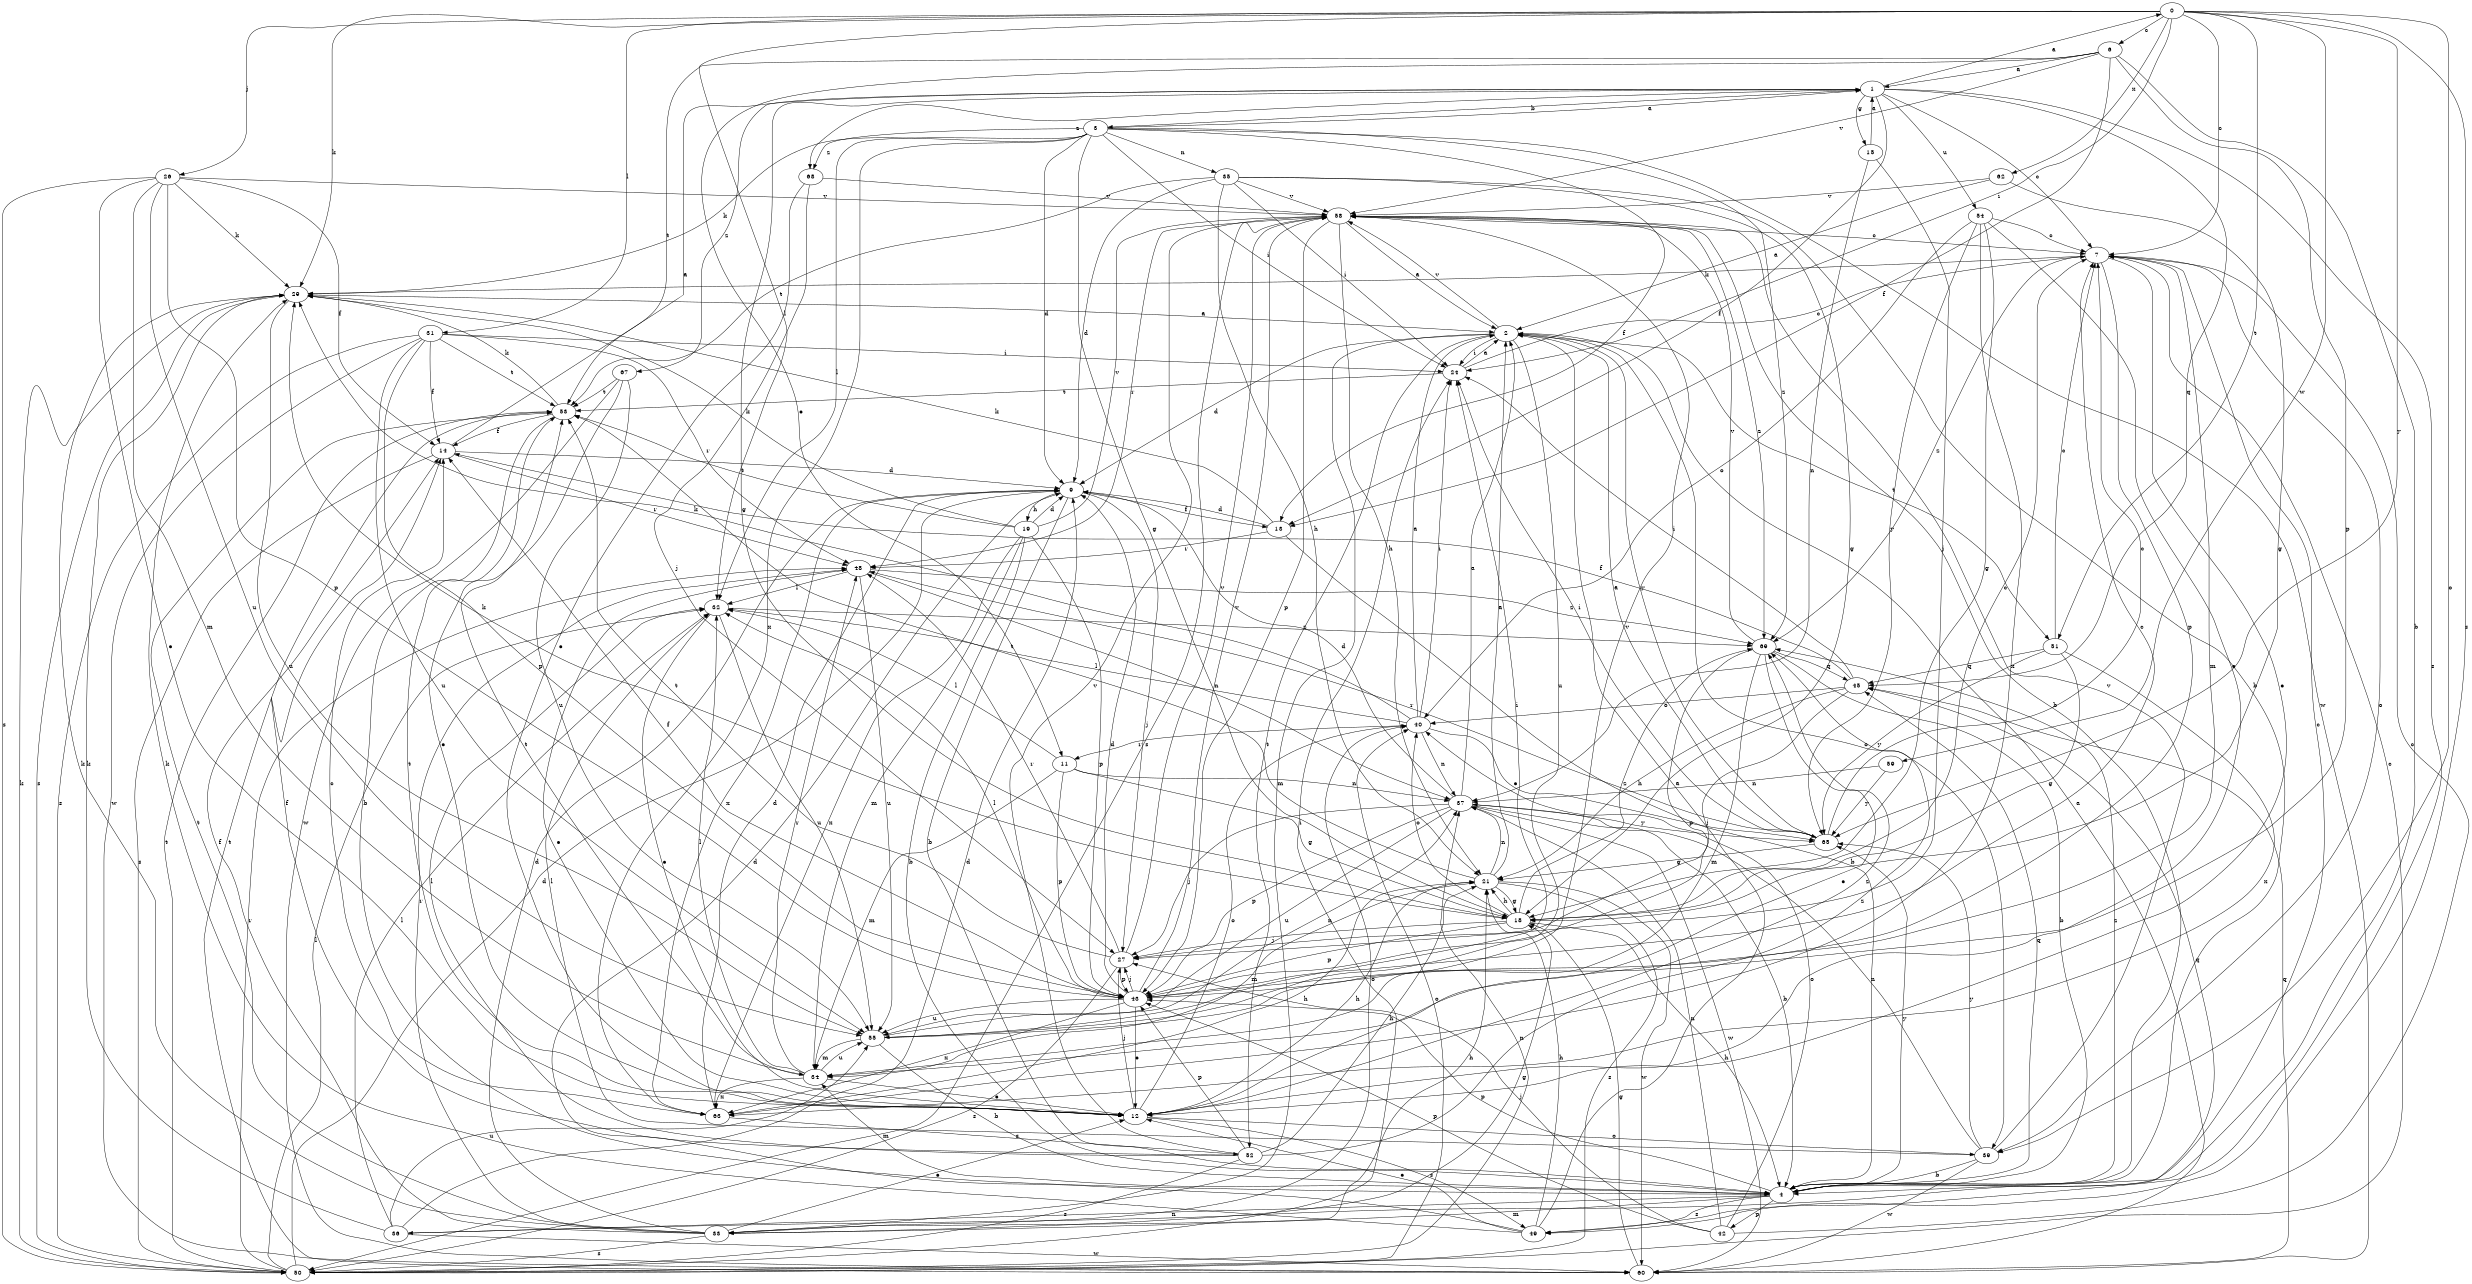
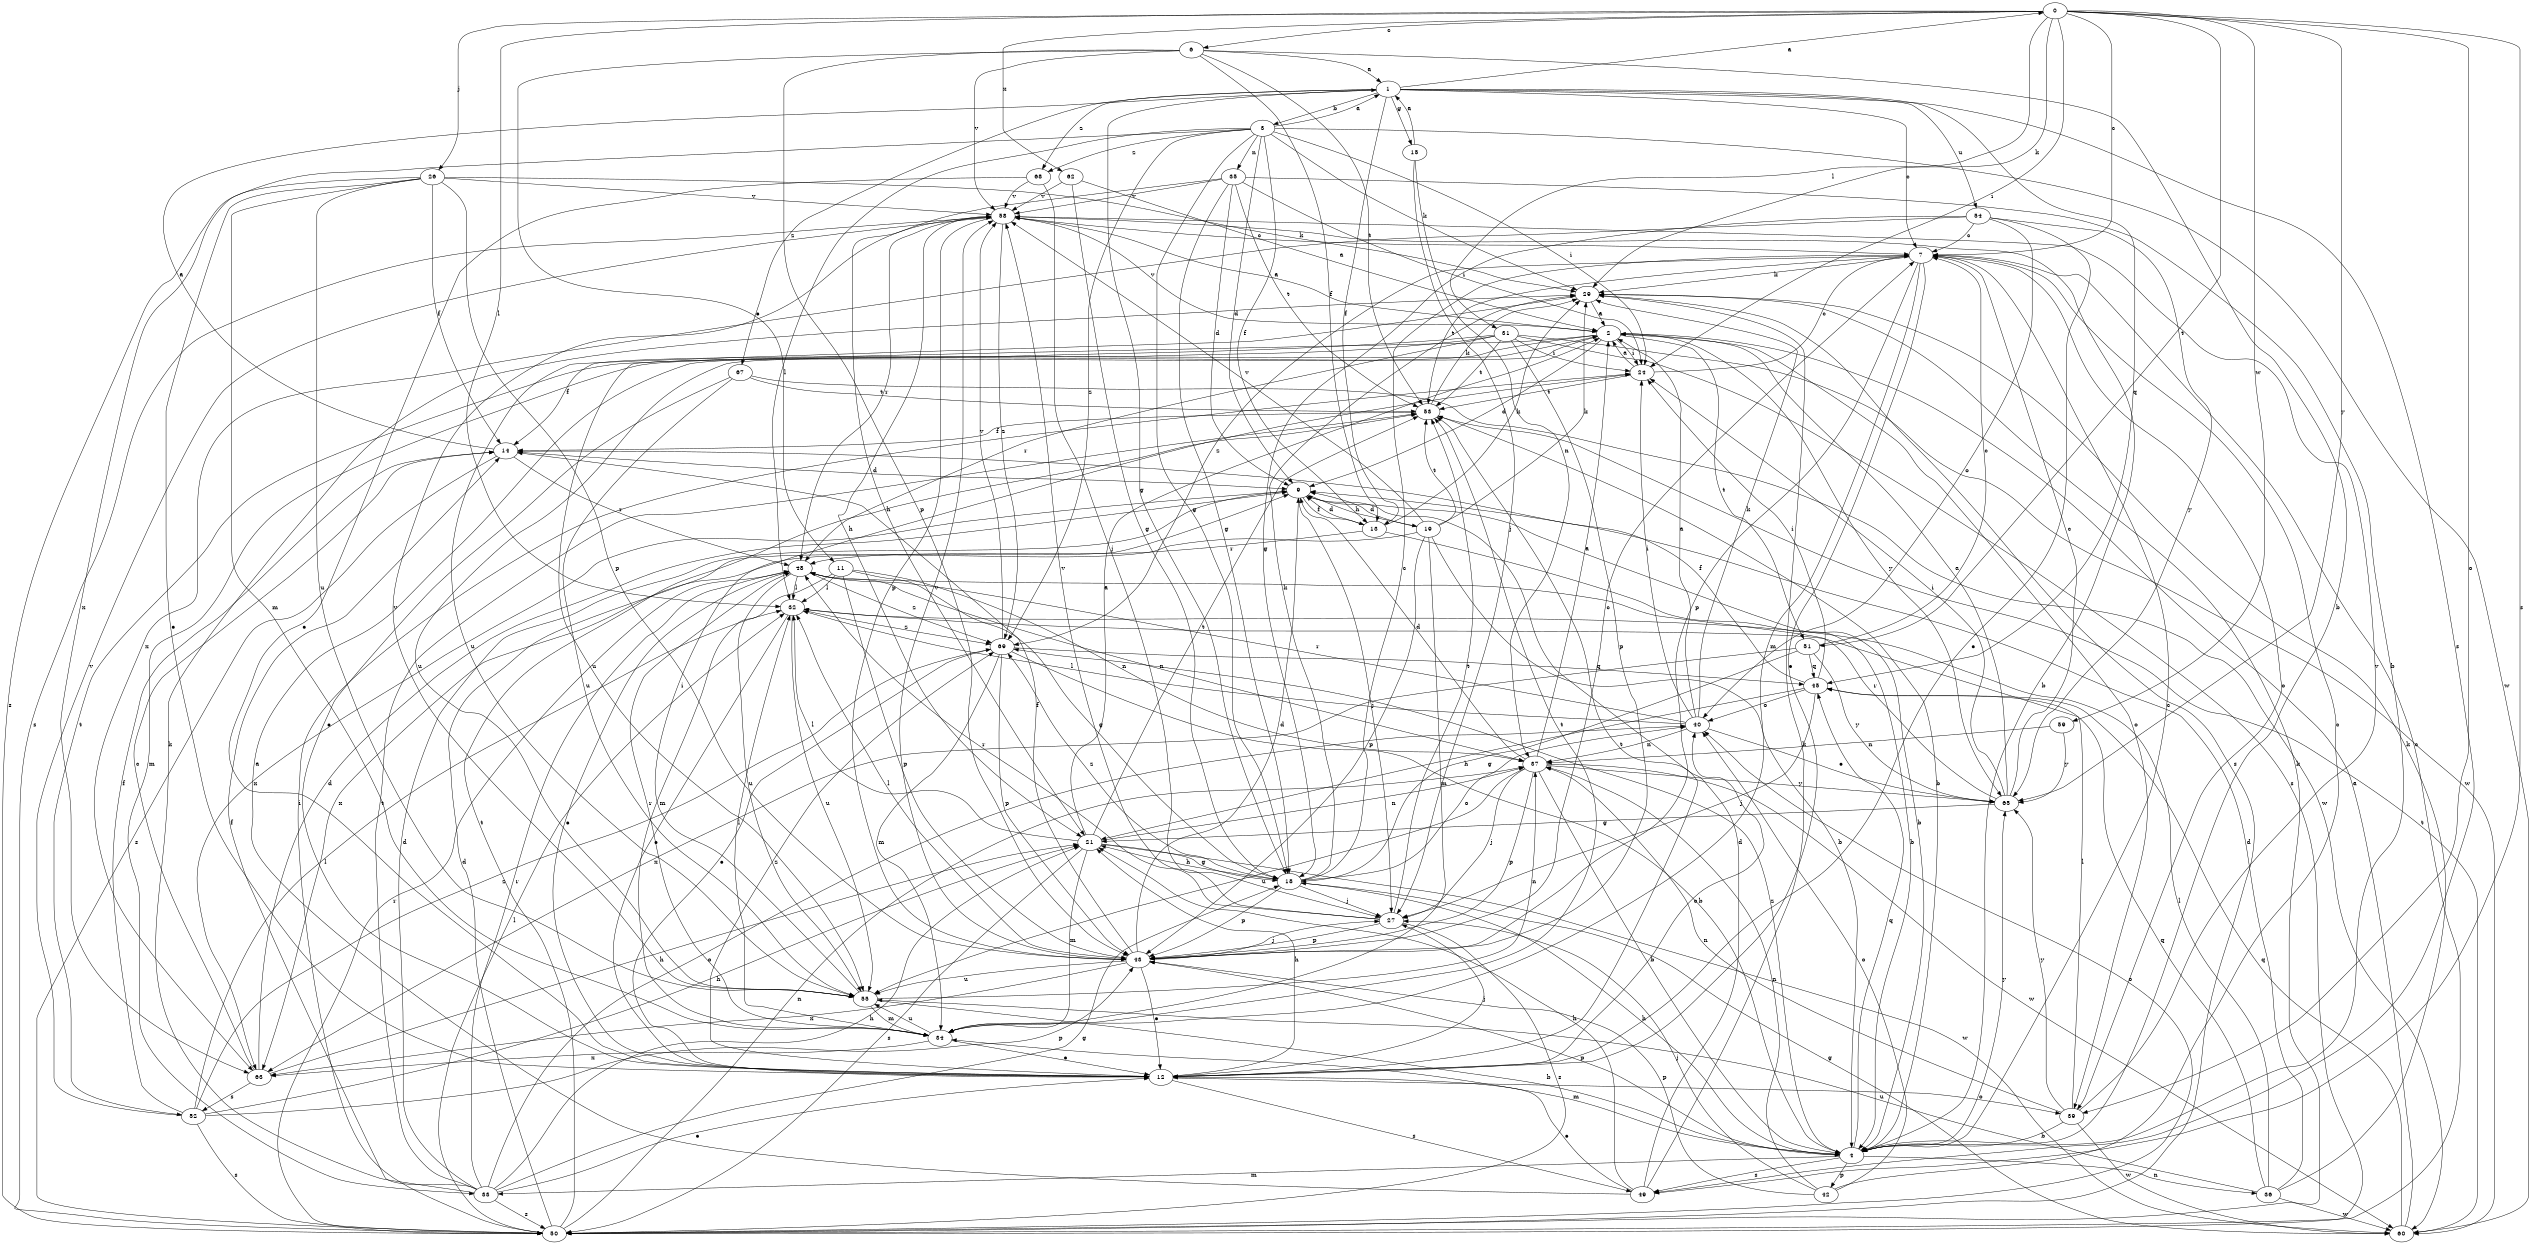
edge "7" -> "53": added, label "t"
edge "40" -> "11": now "40" -> "48"
edge "21" -> "32": added, label "l"
